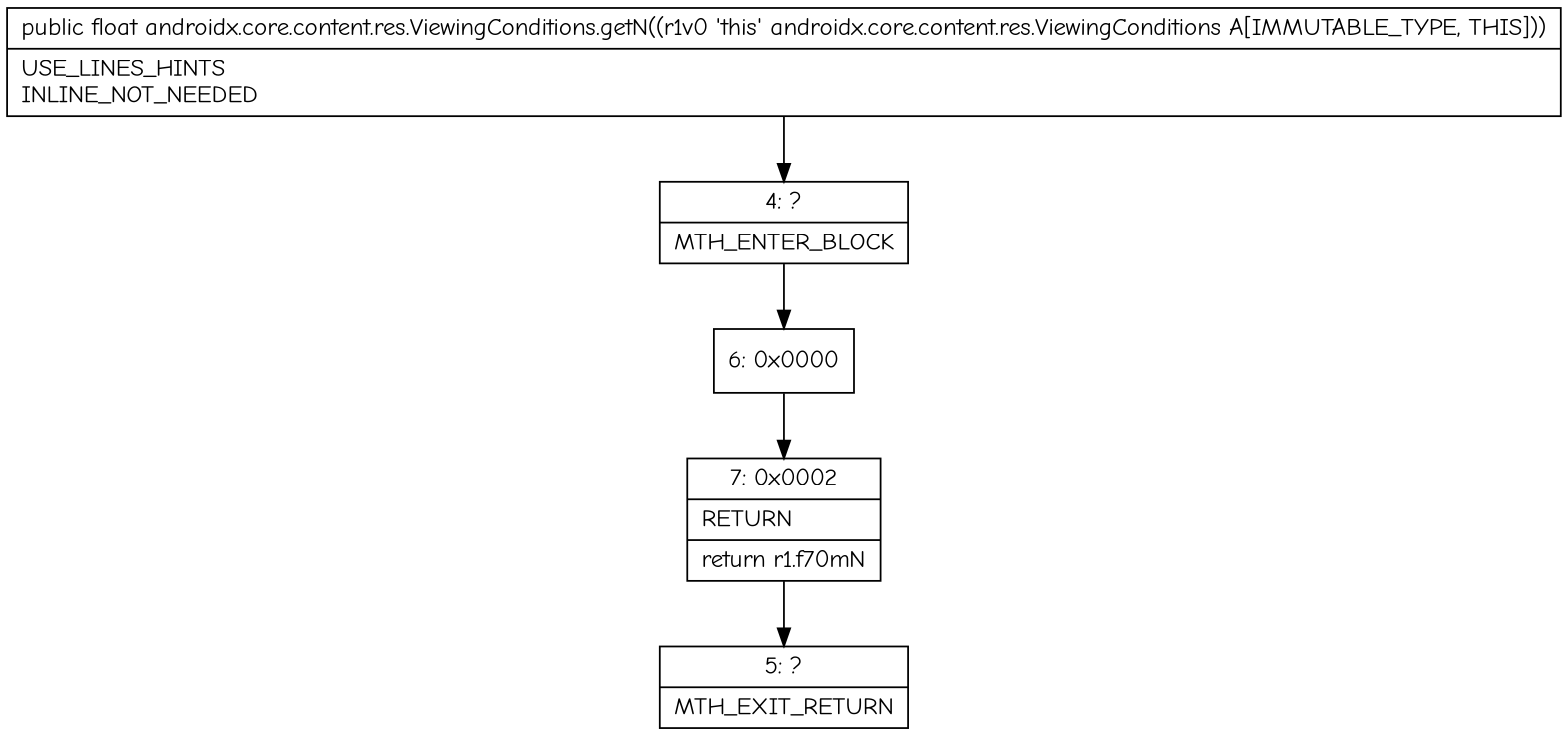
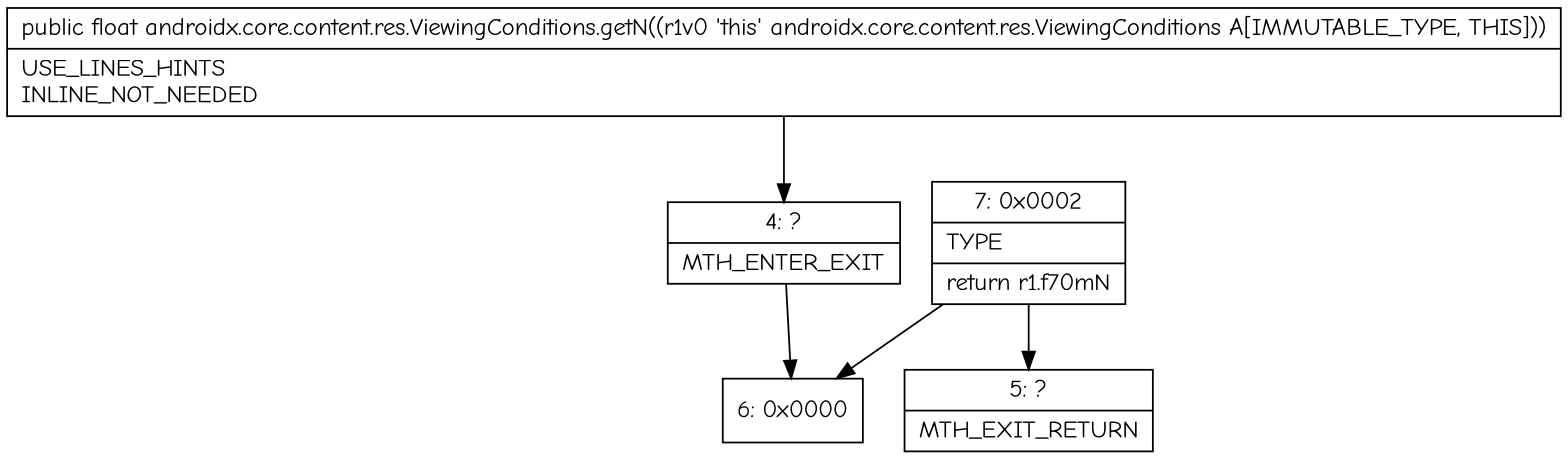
node "4: ?": text "MTH_ENTER_BLOCK" -> "MTH_ENTER_EXIT"
edge "6: 0x0000" -> "7: 0x0002": reversed
node "7: 0x0002": text "RETURN" -> "TYPE"
